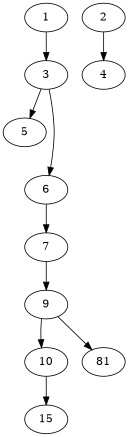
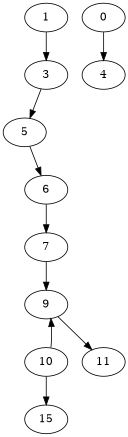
node "2": label "2" -> "0"
edge "3" -> "6": now "5" -> "6"
edge "9" -> "10": reversed
node "81": label "81" -> "11"
